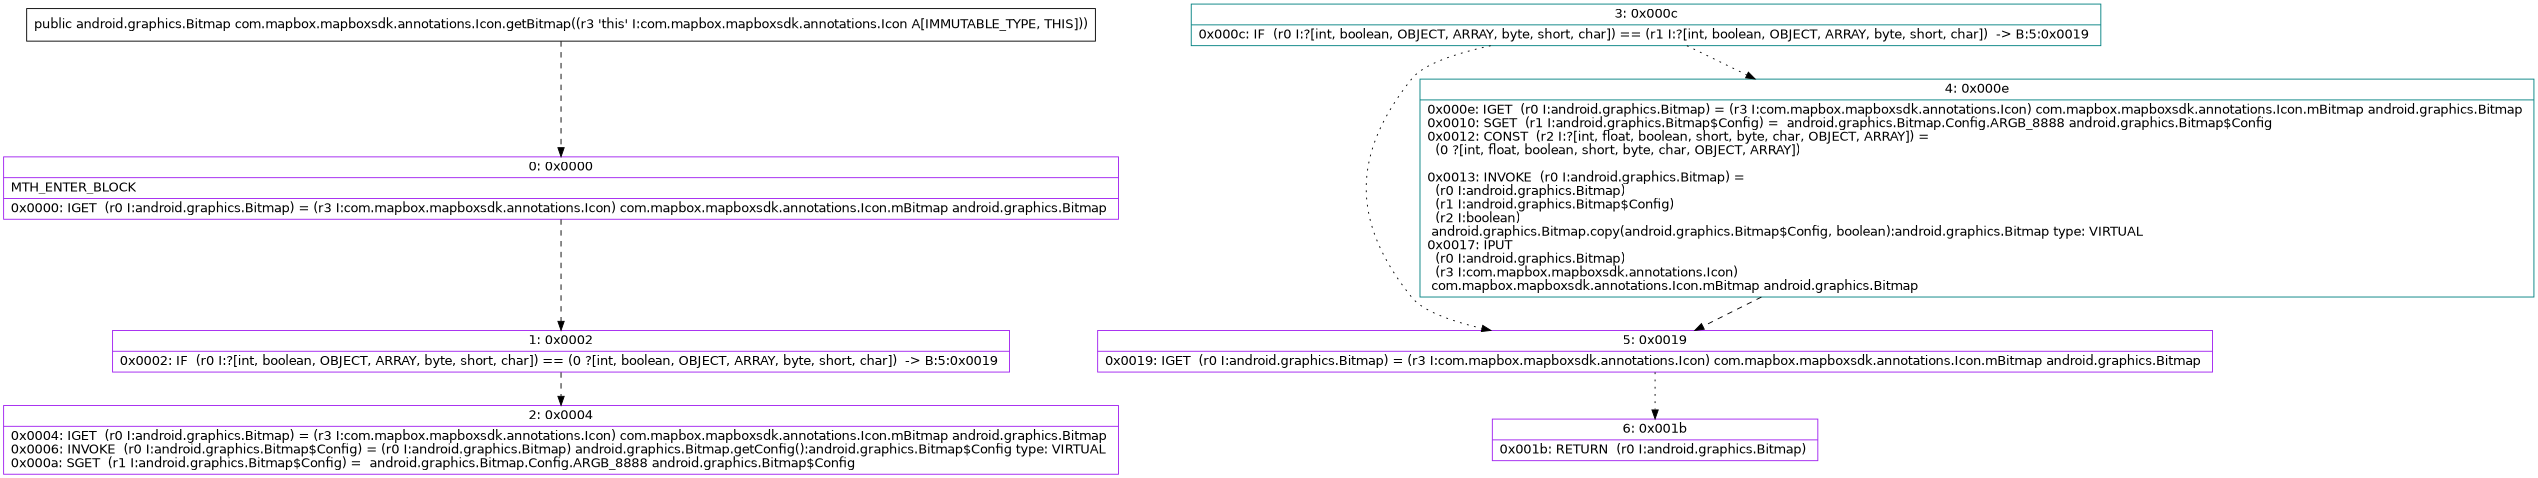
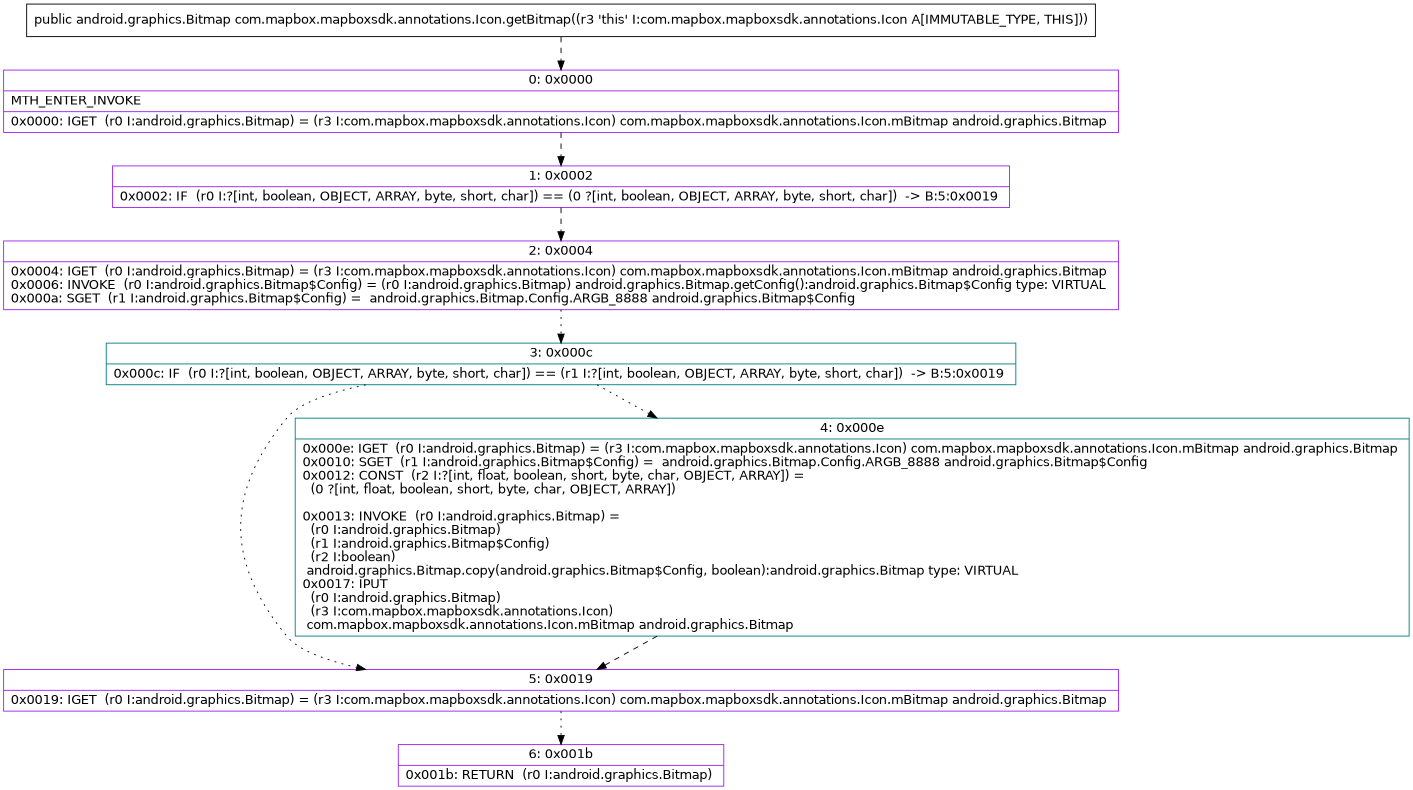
node "0: 0x0000": text "MTH_ENTER_BLOCK" -> "MTH_ENTER_INVOKE"
edge "2: 0x0004" -> "3: 0x000c": added
